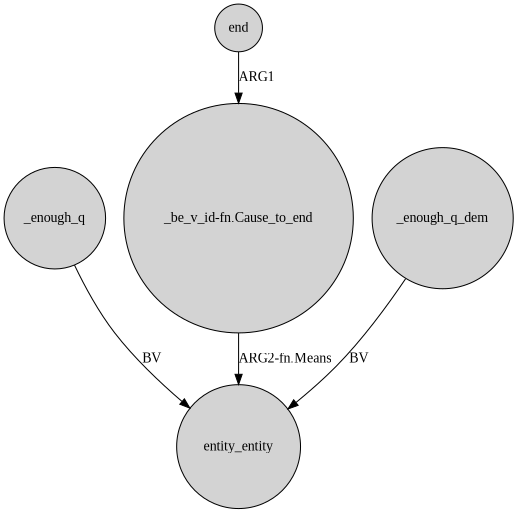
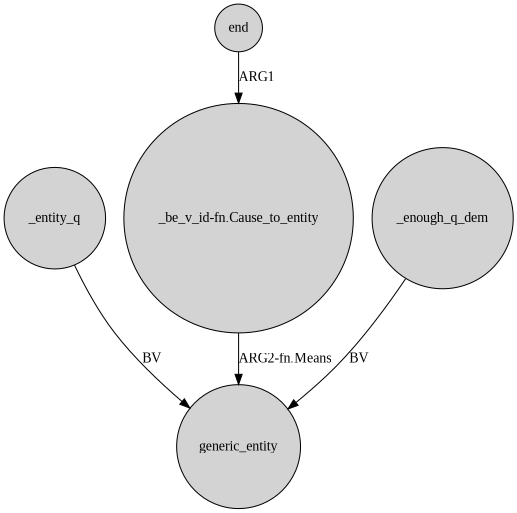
node "_enough_q": label "_enough_q" -> "_entity_q"
node "_be_v_id-fn.Cause_to_end": label "_be_v_id-fn.Cause_to_end" -> "_be_v_id-fn.Cause_to_entity"
node "entity_entity": label "entity_entity" -> "generic_entity"
